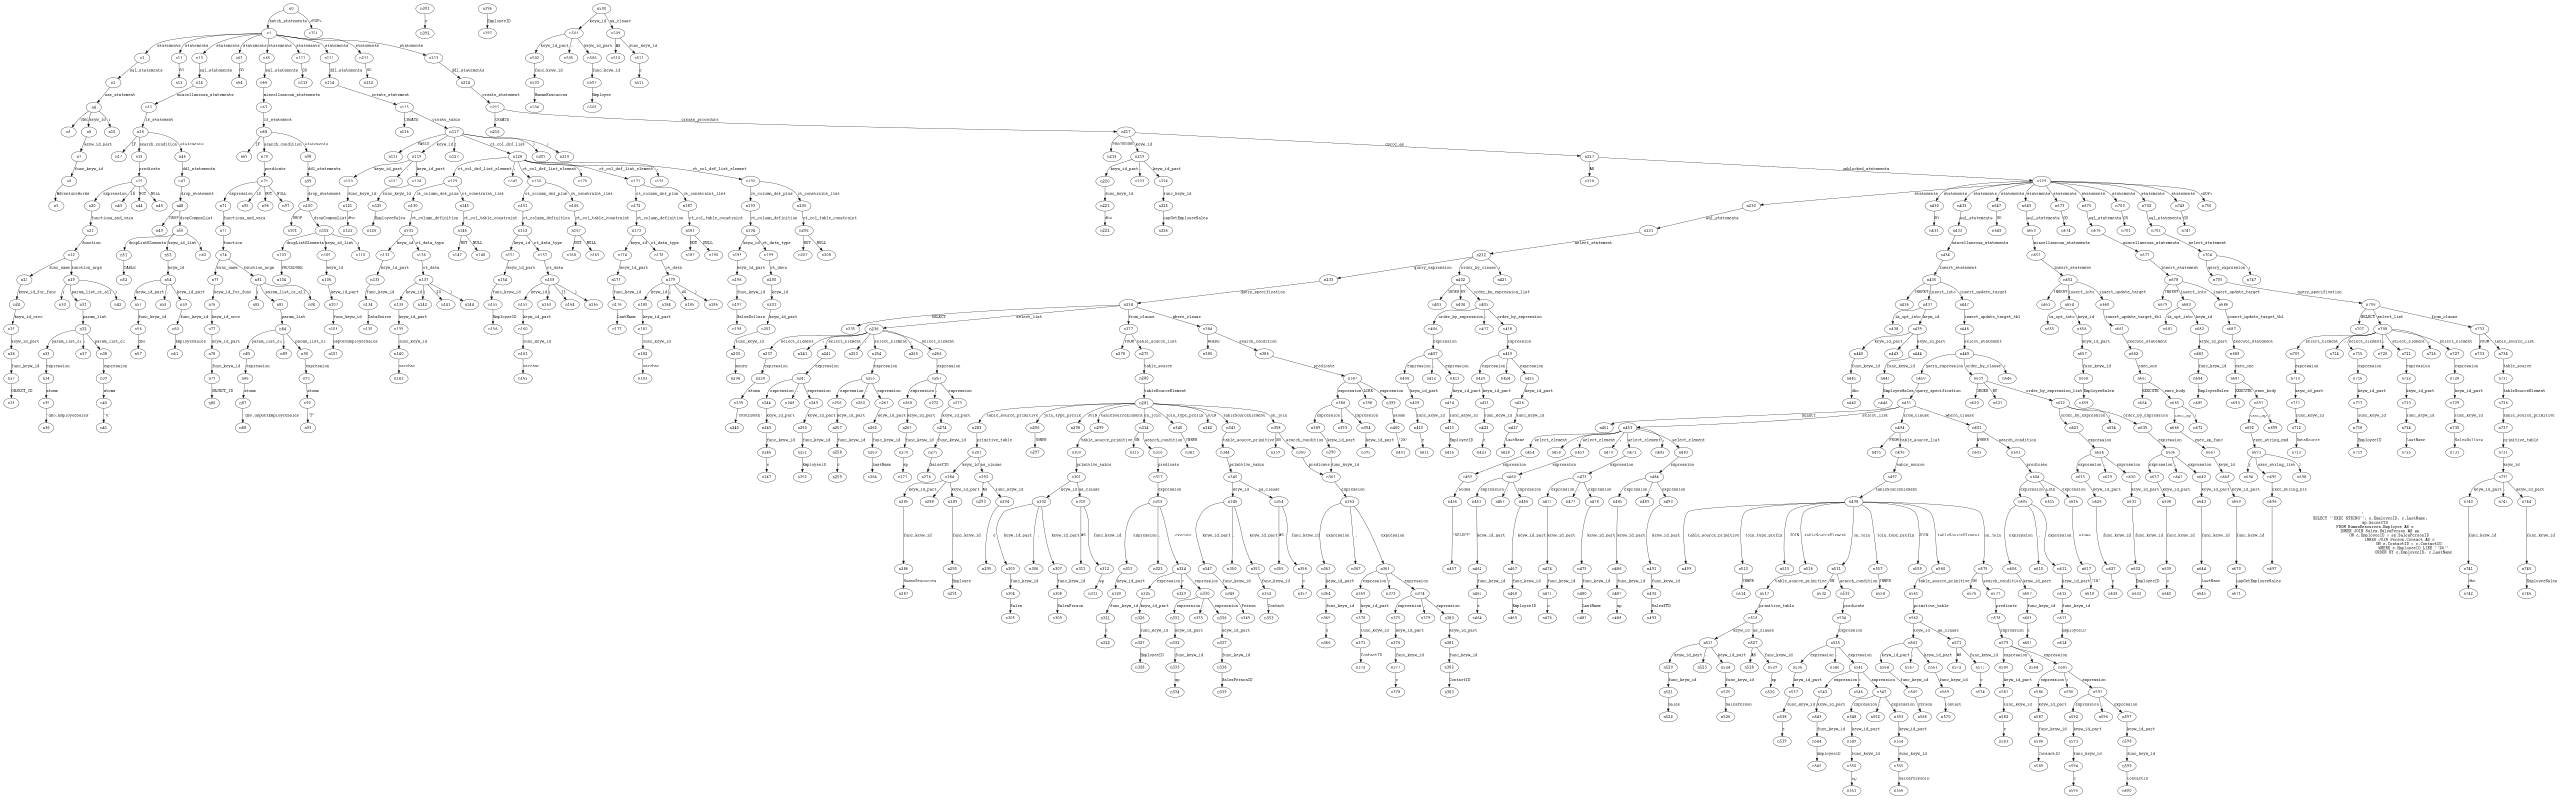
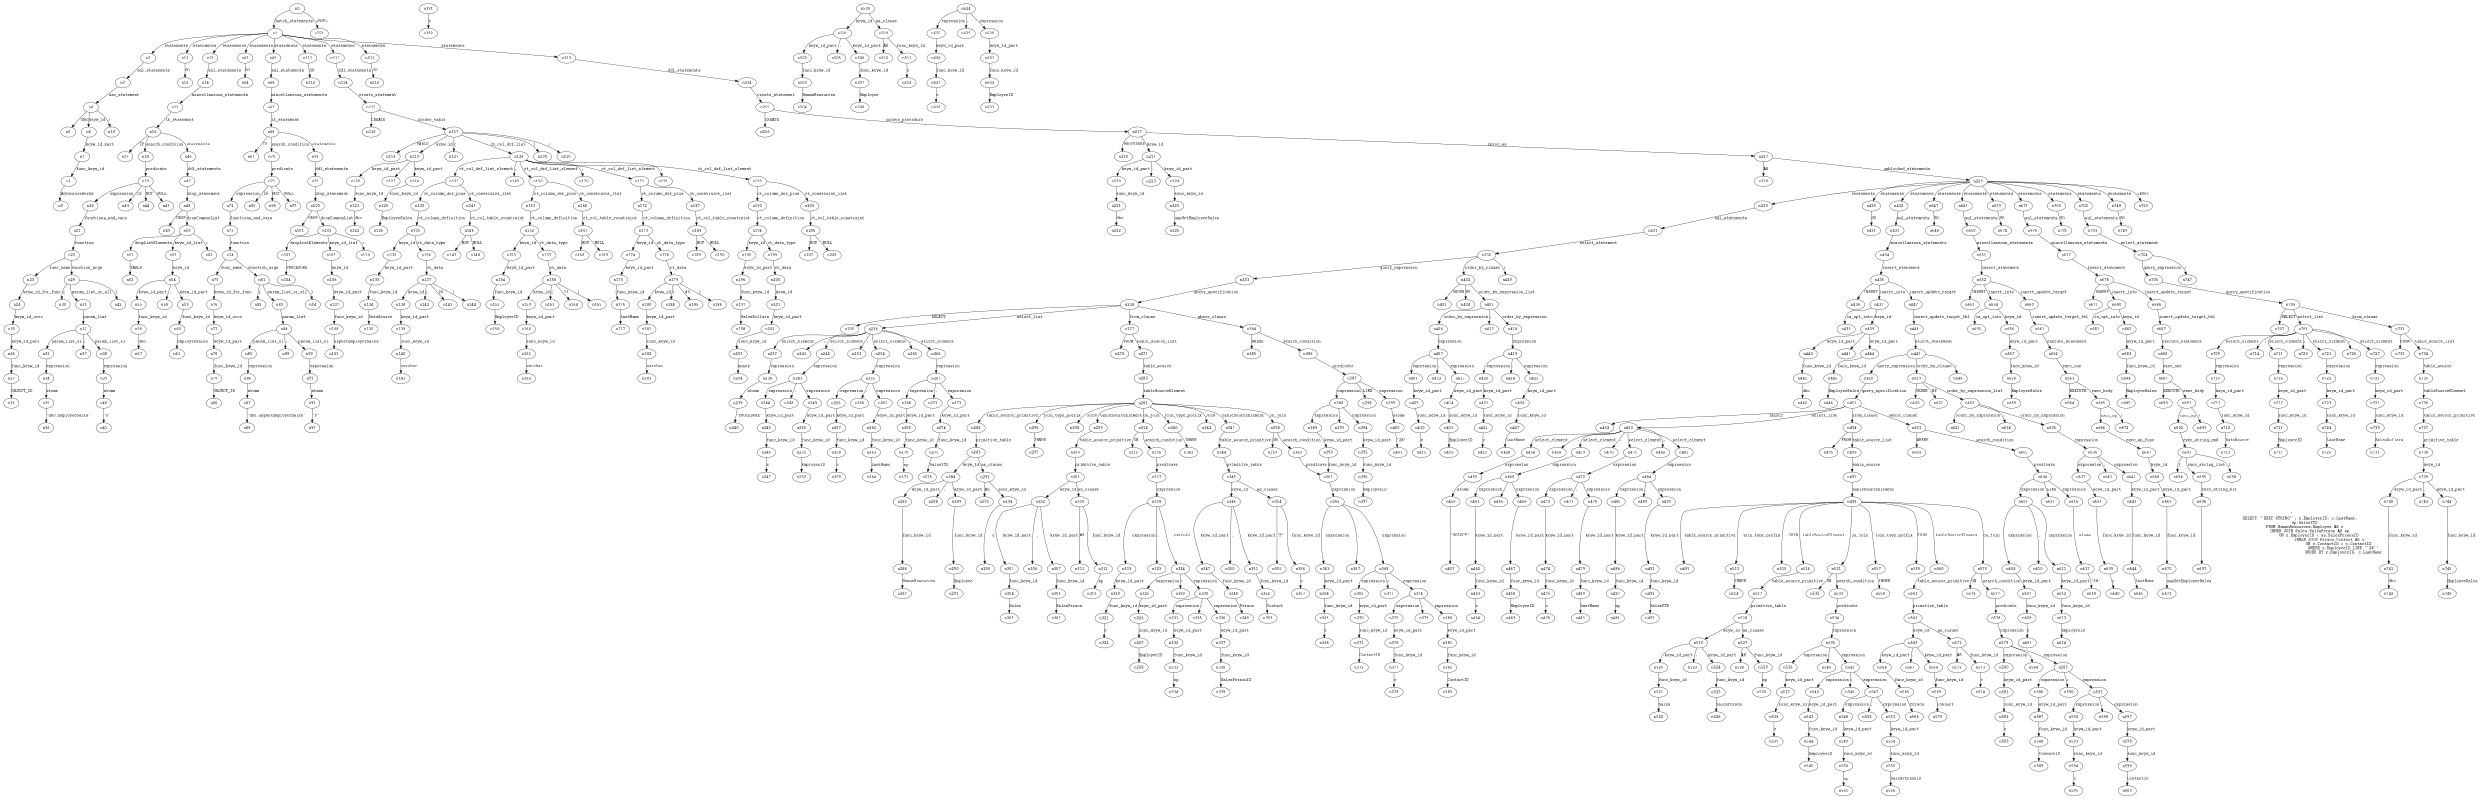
edge "n623" -> "n624": removed, label "expression"
edge "n395" -> "n396": added, label "func_keyw_id"
edge "n354" -> "n355": label "AS" -> "'P'"
